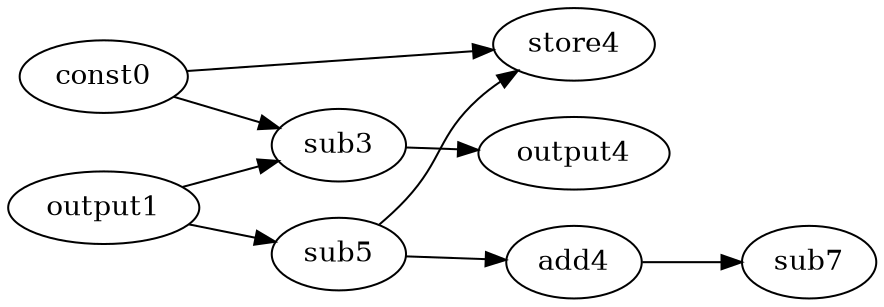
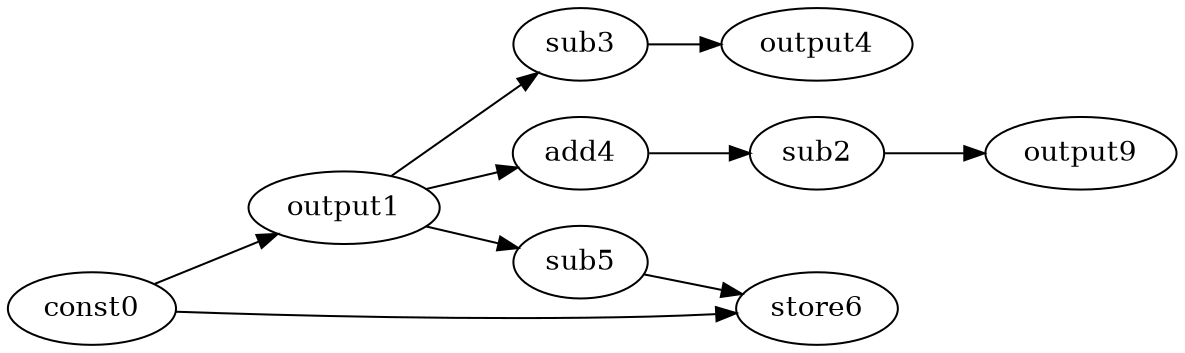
node "store4": label "store4" -> "store6"
edge "const0" -> "sub3": now "const0" -> "output1"
node "output9": added
edge "sub5" -> "add4": now "output1" -> "add4"
node "sub7": label "sub7" -> "sub2"
